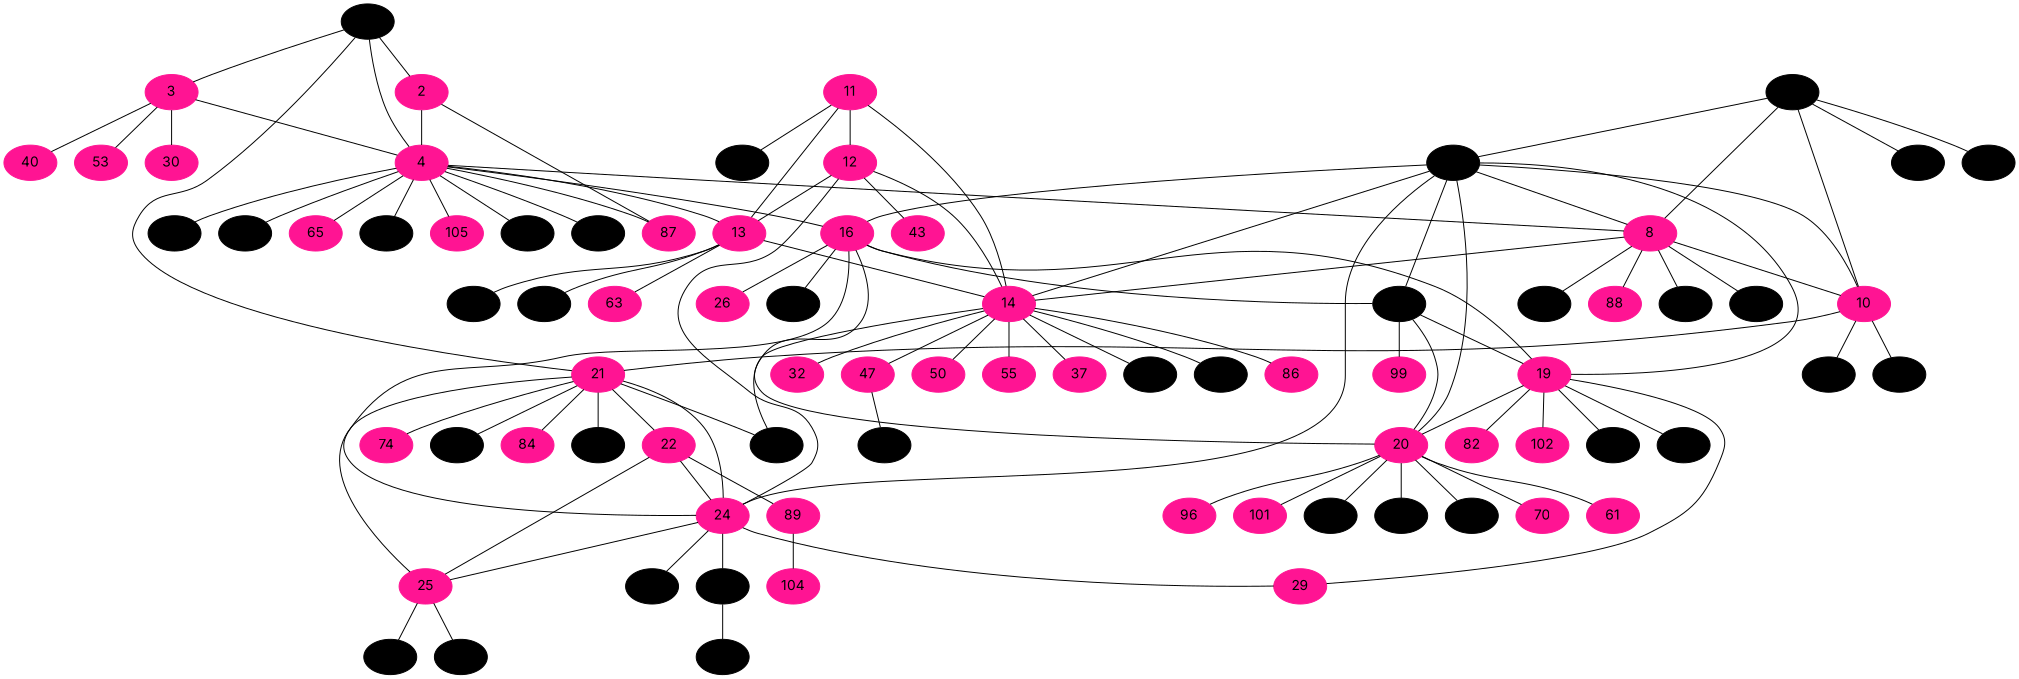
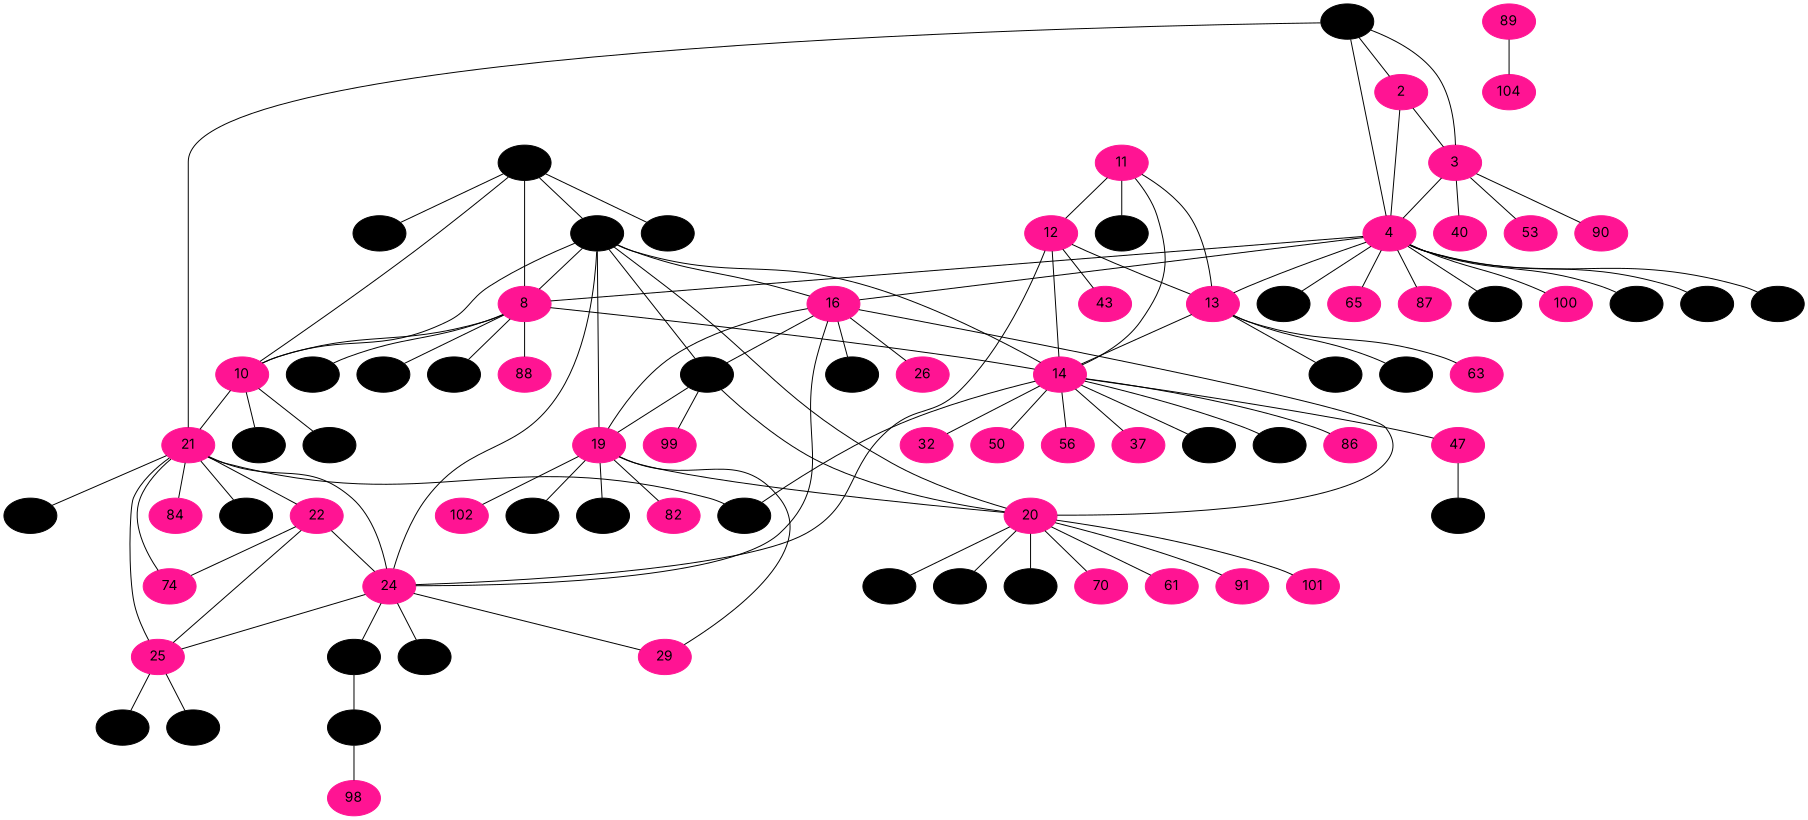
node "30": label "30" -> "90"
edge "2" -- "87": now "2" -- "3"
node "105": label "105" -> "100"
node "55": label "55" -> "56"
edge "22" -- "89": now "22" -- "74"
node "96": label "96" -> "91"
node "98": added
